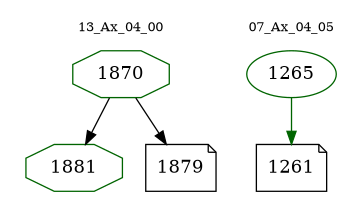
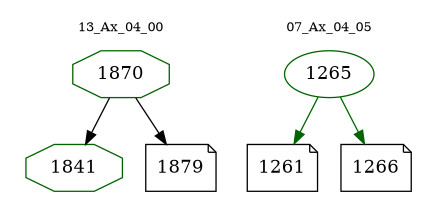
node "1881": label "1881" -> "1841"
node "1266": added
